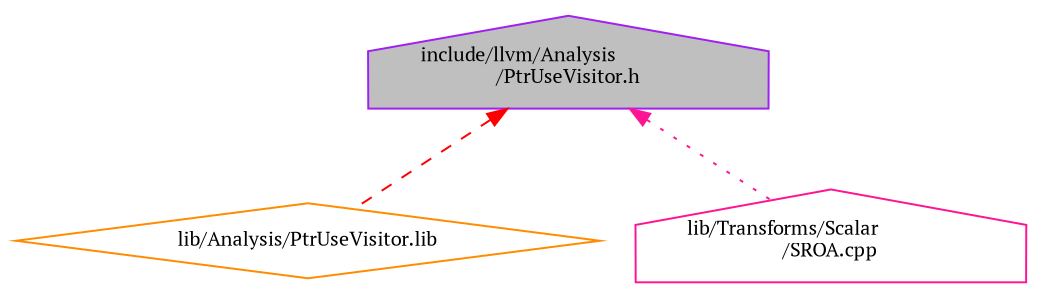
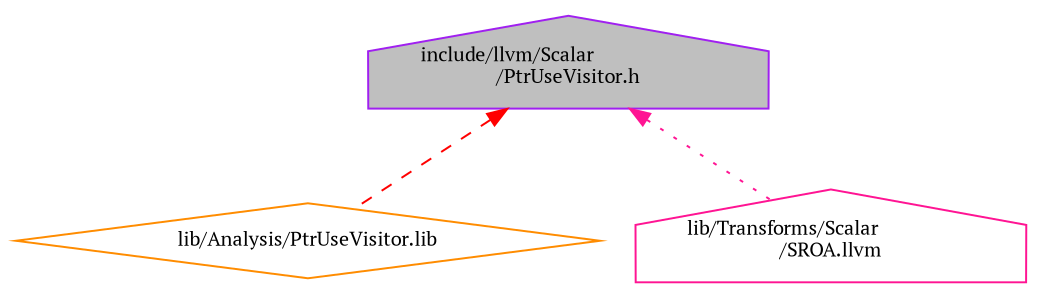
node "include/llvm/Analysis /PtrUseVisitor.h": label "include/llvm/Analysis /PtrUseVisitor.h" -> "include/llvm/Scalar /PtrUseVisitor.h"
node "lib/Transforms/Scalar /SROA.cpp": label "lib/Transforms/Scalar /SROA.cpp" -> "lib/Transforms/Scalar /SROA.llvm"
